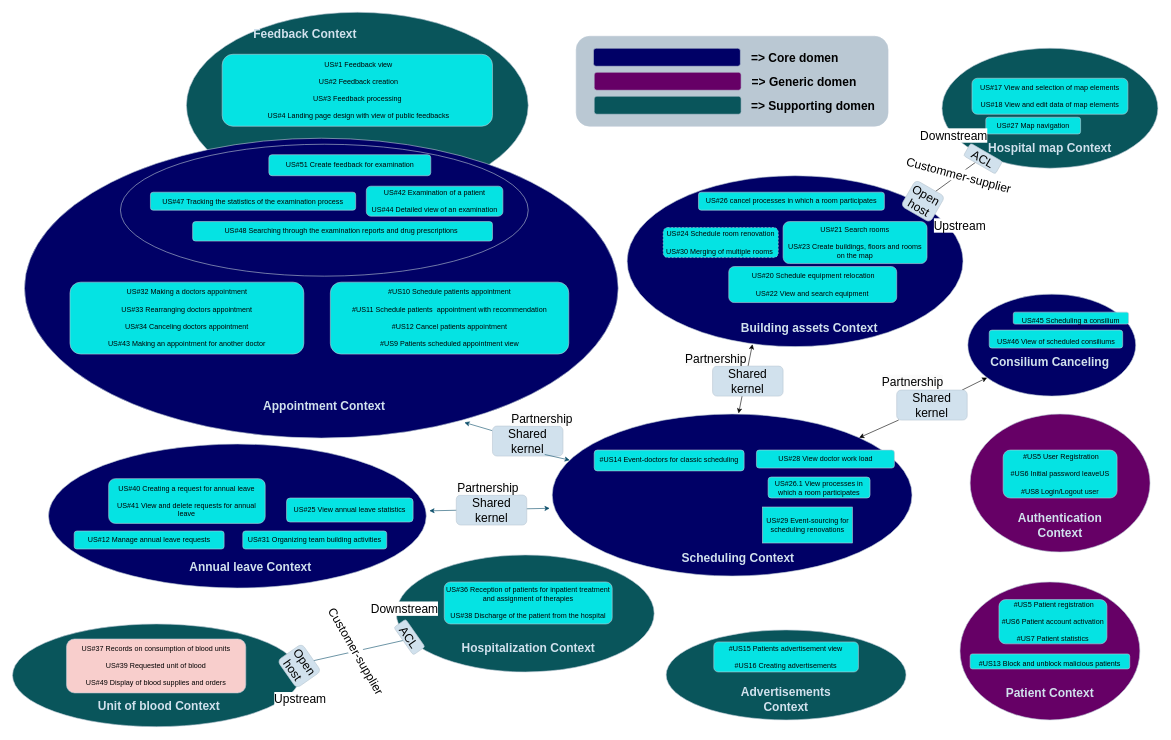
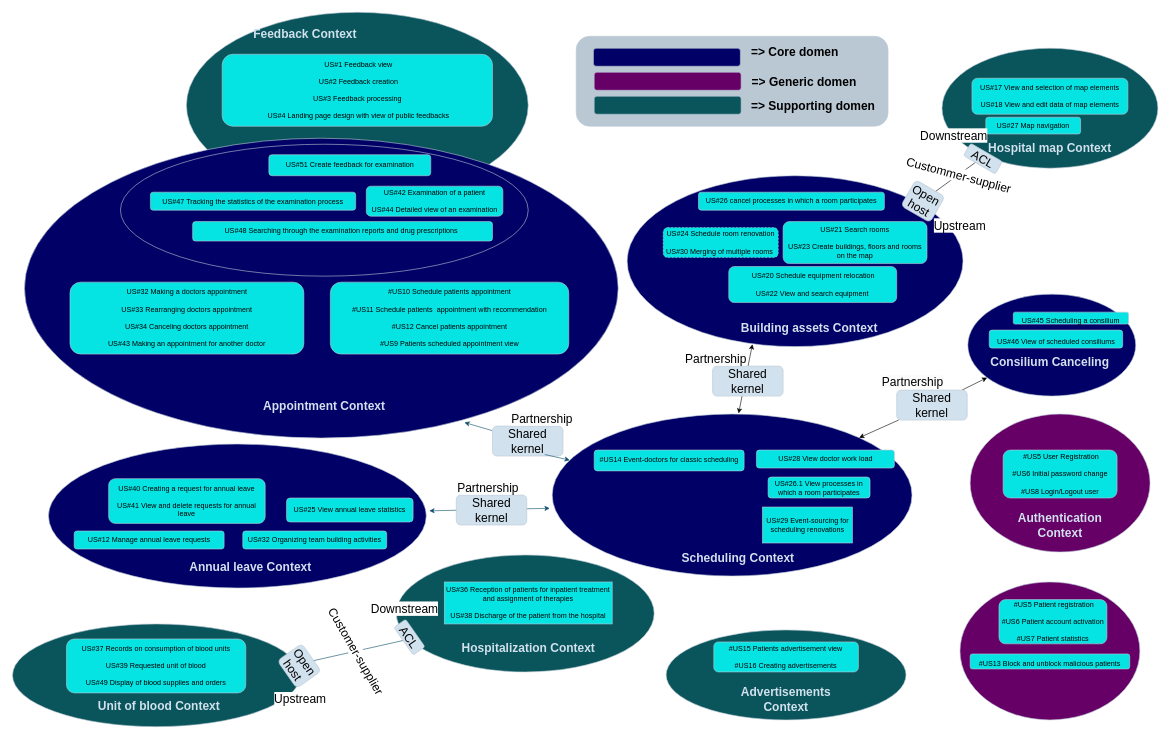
node "=> Core domen": moved (810, 57) -> (810, 51)
node "#US5 User Registration #US6 Initial password leaveUS #US8 Login/Logout user": label "#US5 User Registration #US6 Initial password leaveUS #US8 Login/Logout user" -> "#US5 User Registration #US6 Initial password change #US8 Login/Logout user"
node "US#31 Organizing team building activities": label "US#31 Organizing team building activities" -> "US#32 Organizing team building activities"
node "US#36 Reception of patients for inpatient treatment and assignment of therapies US#38 Discharge of the patient from the hospital": shape rounded rectangle -> rectangle
node "US#37 Records on consumption of blood units US#39 Requested unit of blood US#49 Display of blood supplies and orders": fillcolor #f8cecc -> #05e3e3
node "Patient Context": removed
